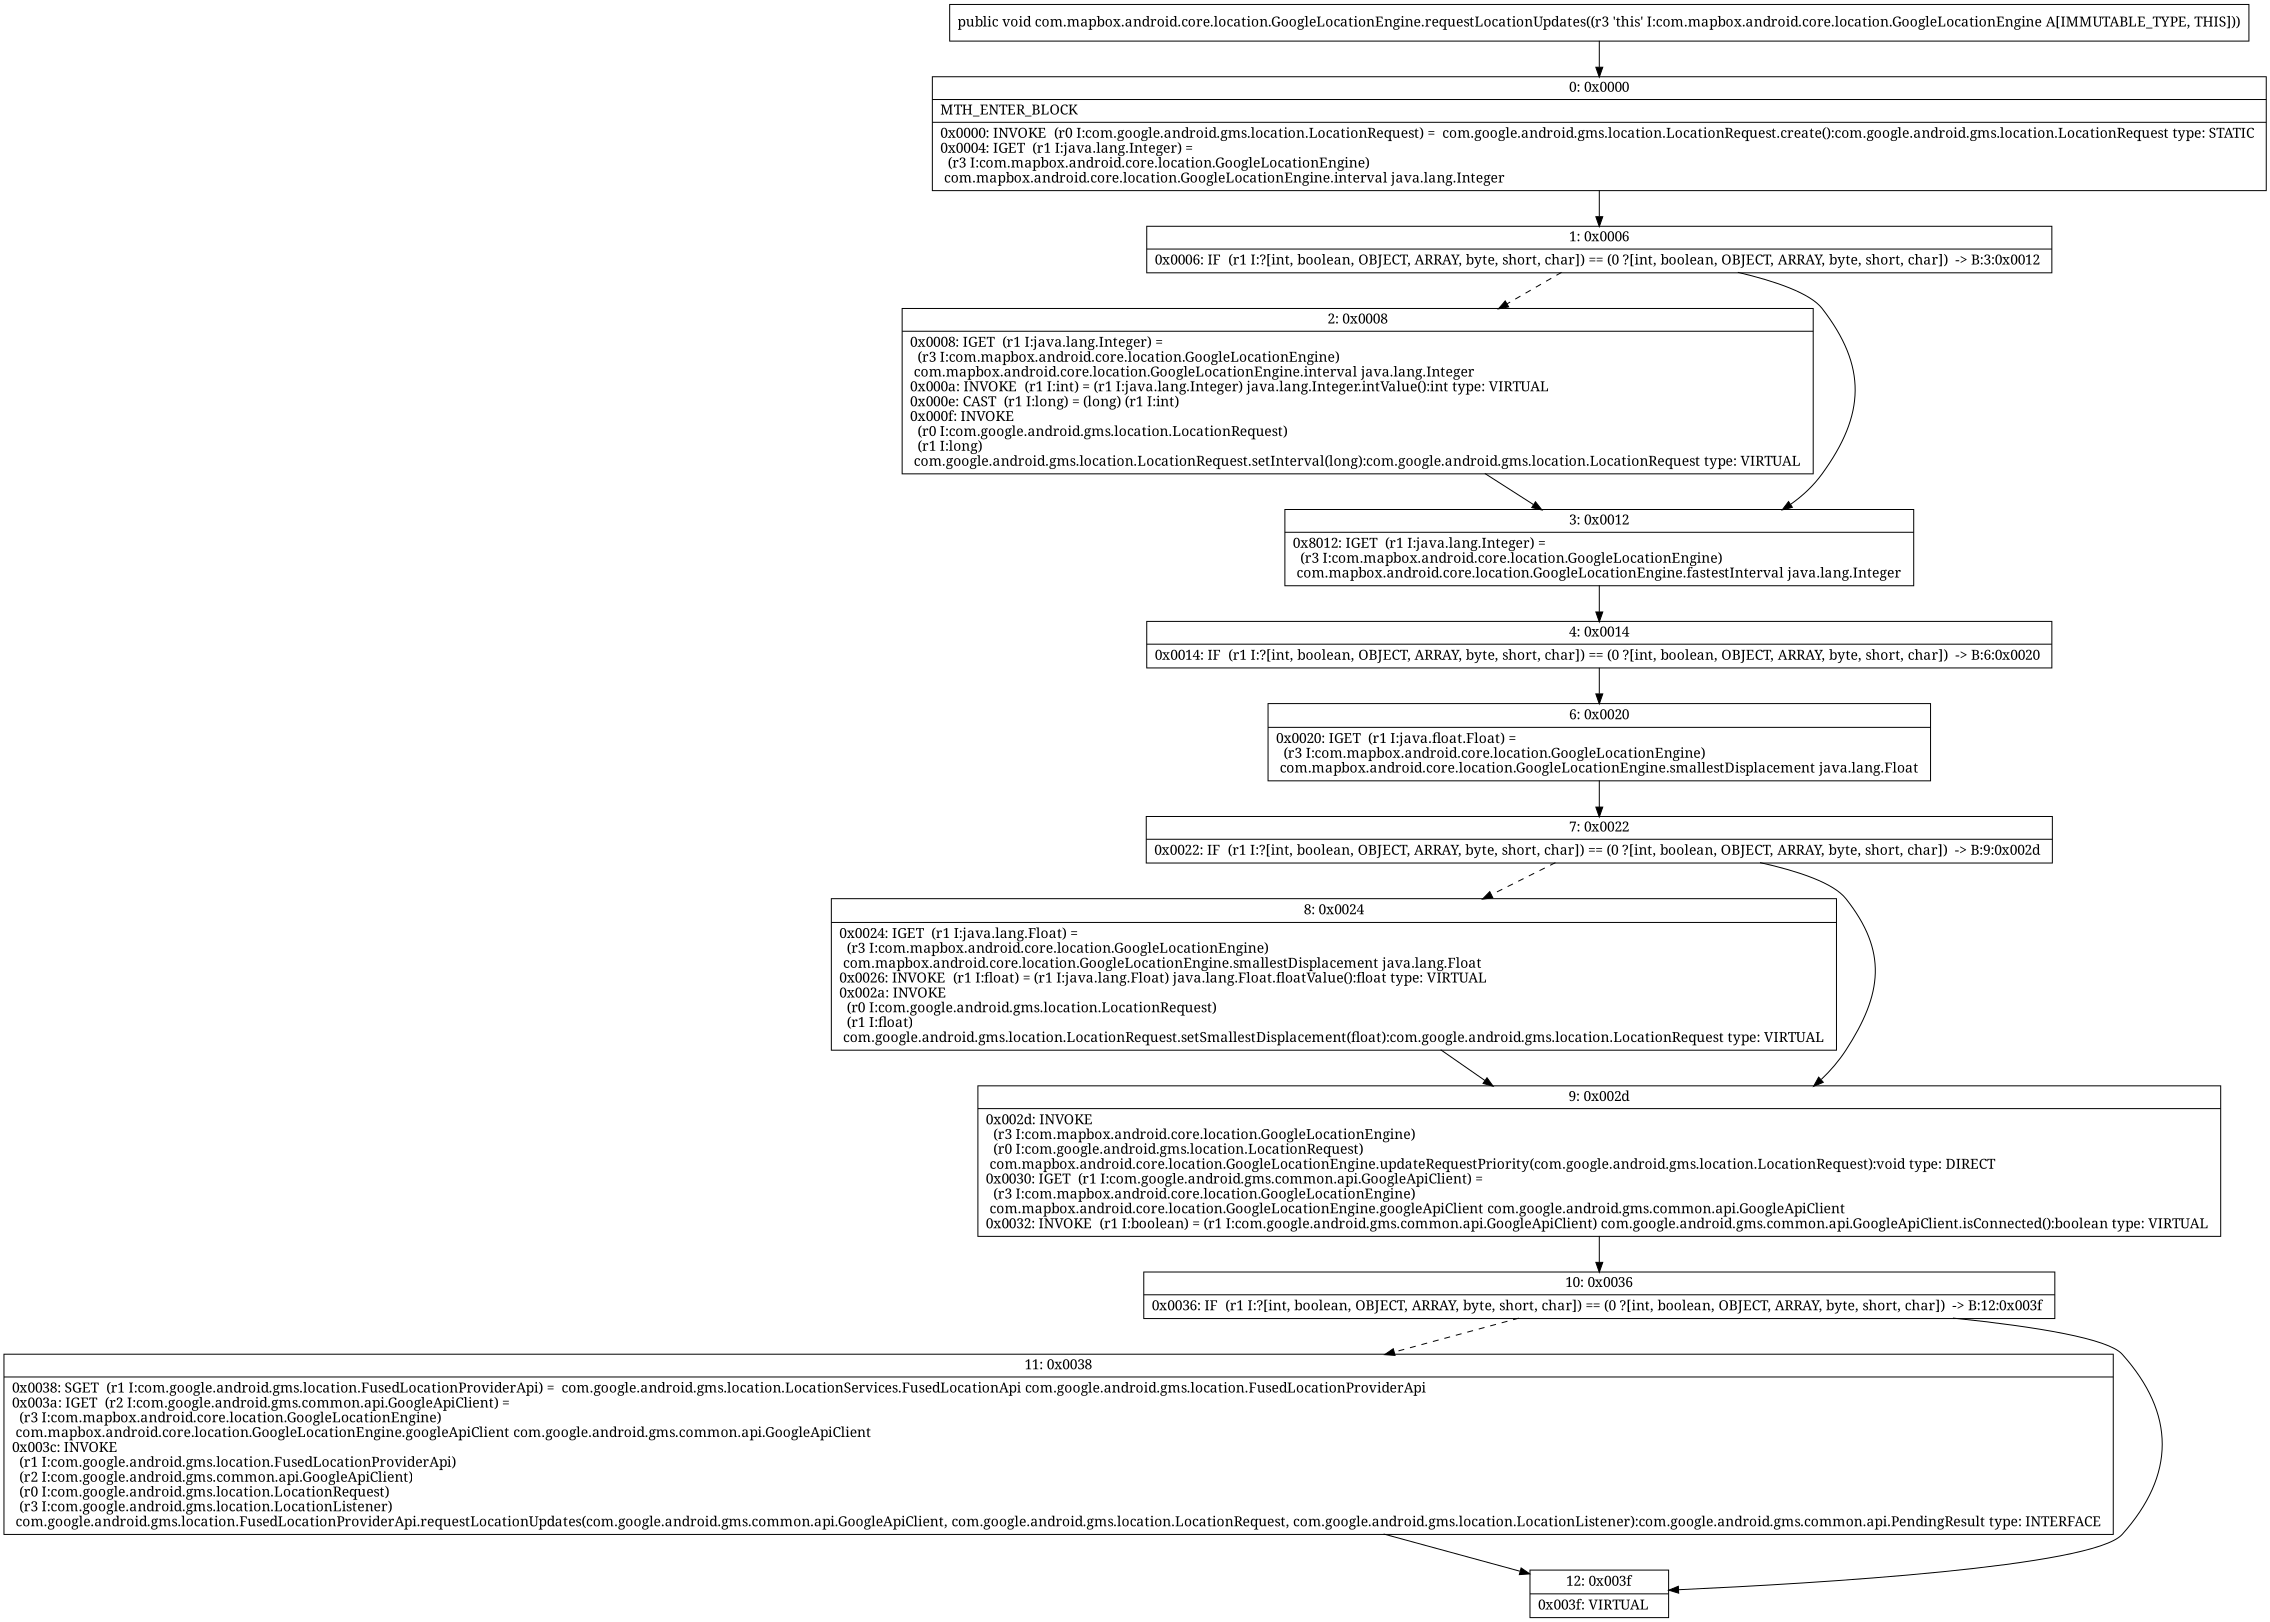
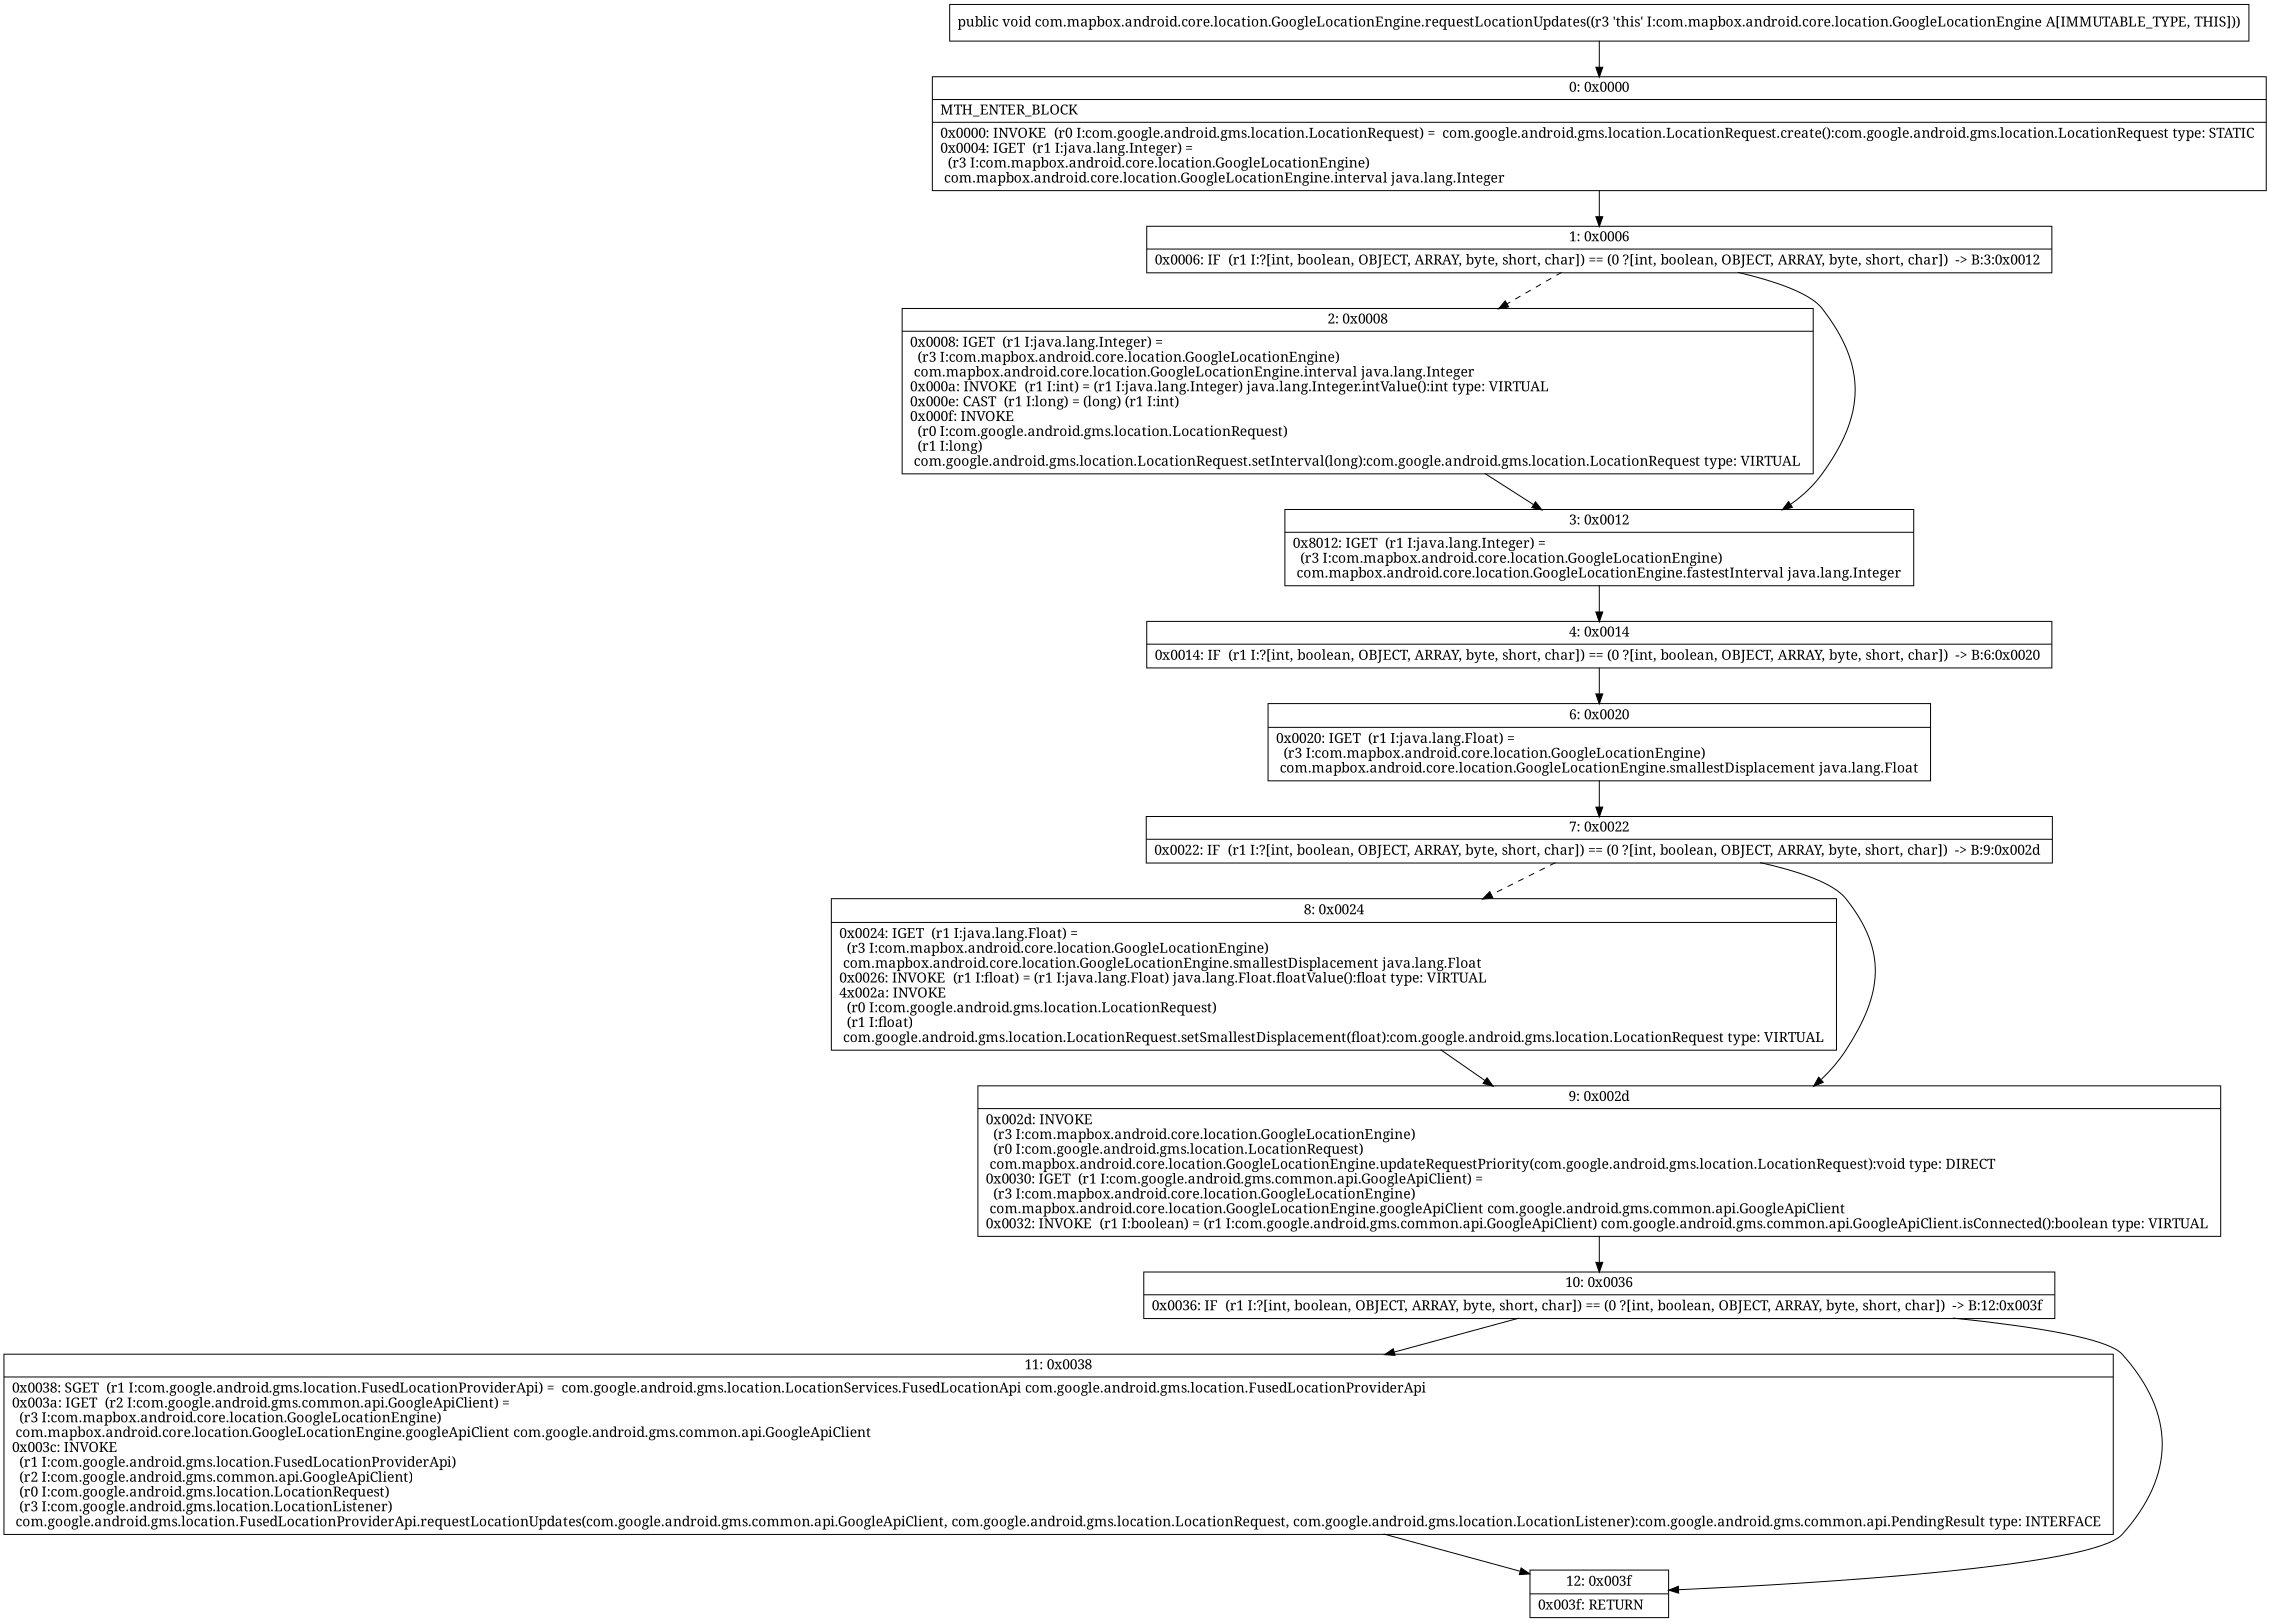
node "6: 0x0020": text "0x0020: IGET  (r1 I:java.float.Float) =" -> "0x0020: IGET  (r1 I:java.lang.Float) ="
node "8: 0x0024": text "0x002a: INVOKE" -> "4x002a: INVOKE"
edge "10: 0x0036" -> "11: 0x0038": style dashed -> solid
node "12: 0x003f": text "0x003f: VIRTUAL" -> "0x003f: RETURN"
